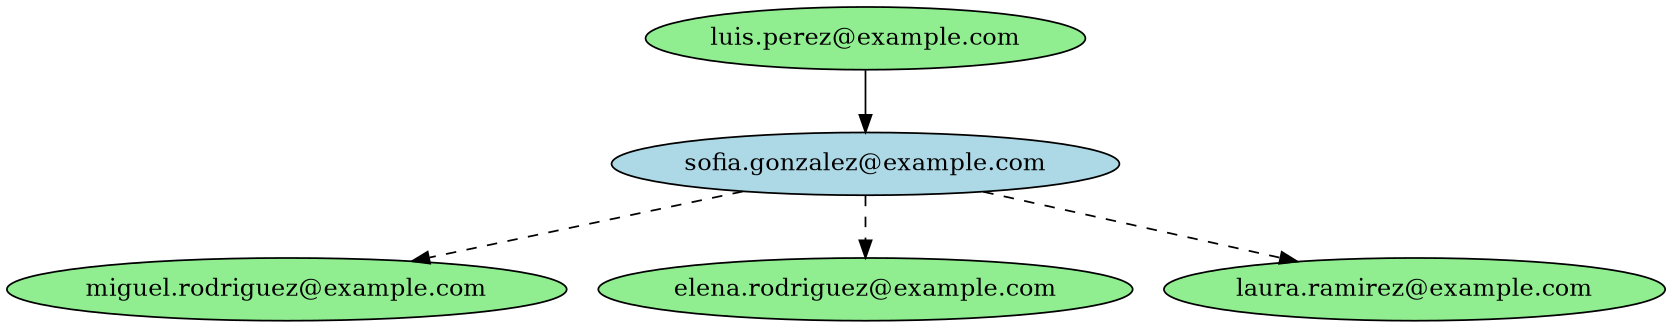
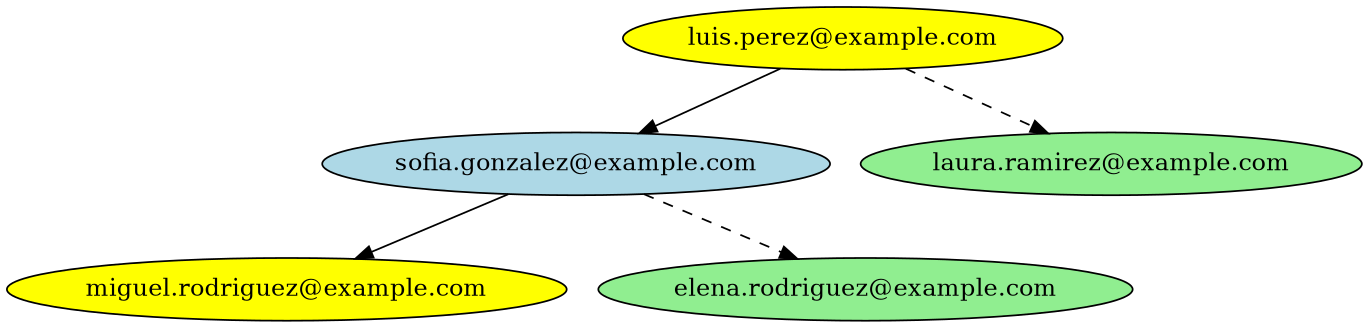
node "luis.perez@example.com": fillcolor lightgreen -> yellow
edge "sofia.gonzalez@example.com" -> "miguel.rodriguez@example.com": style dashed -> solid
edge "sofia.gonzalez@example.com" -> "laura.ramirez@example.com": now "luis.perez@example.com" -> "laura.ramirez@example.com"
node "miguel.rodriguez@example.com": fillcolor lightgreen -> yellow
